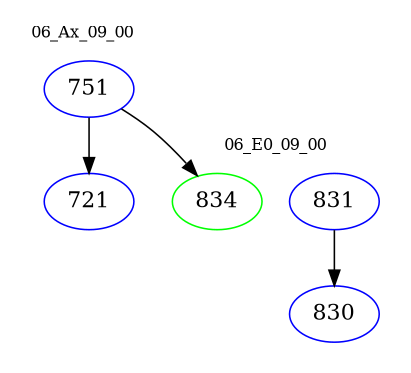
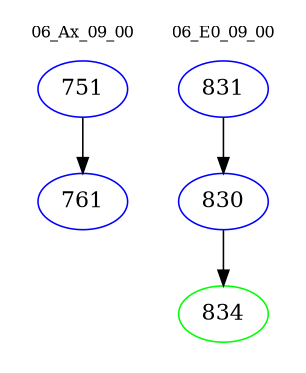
edge "751" -> "834": now "830" -> "834"
node "721": label "721" -> "761"
